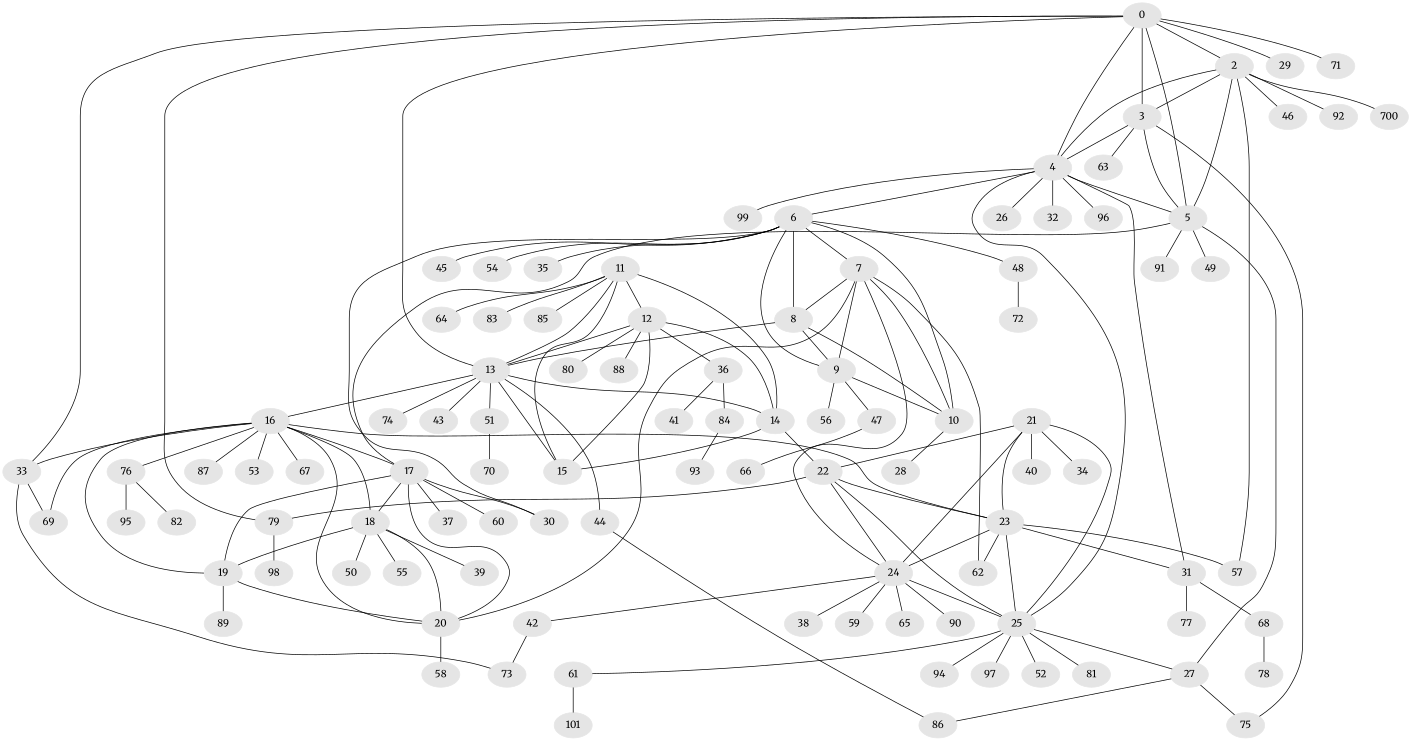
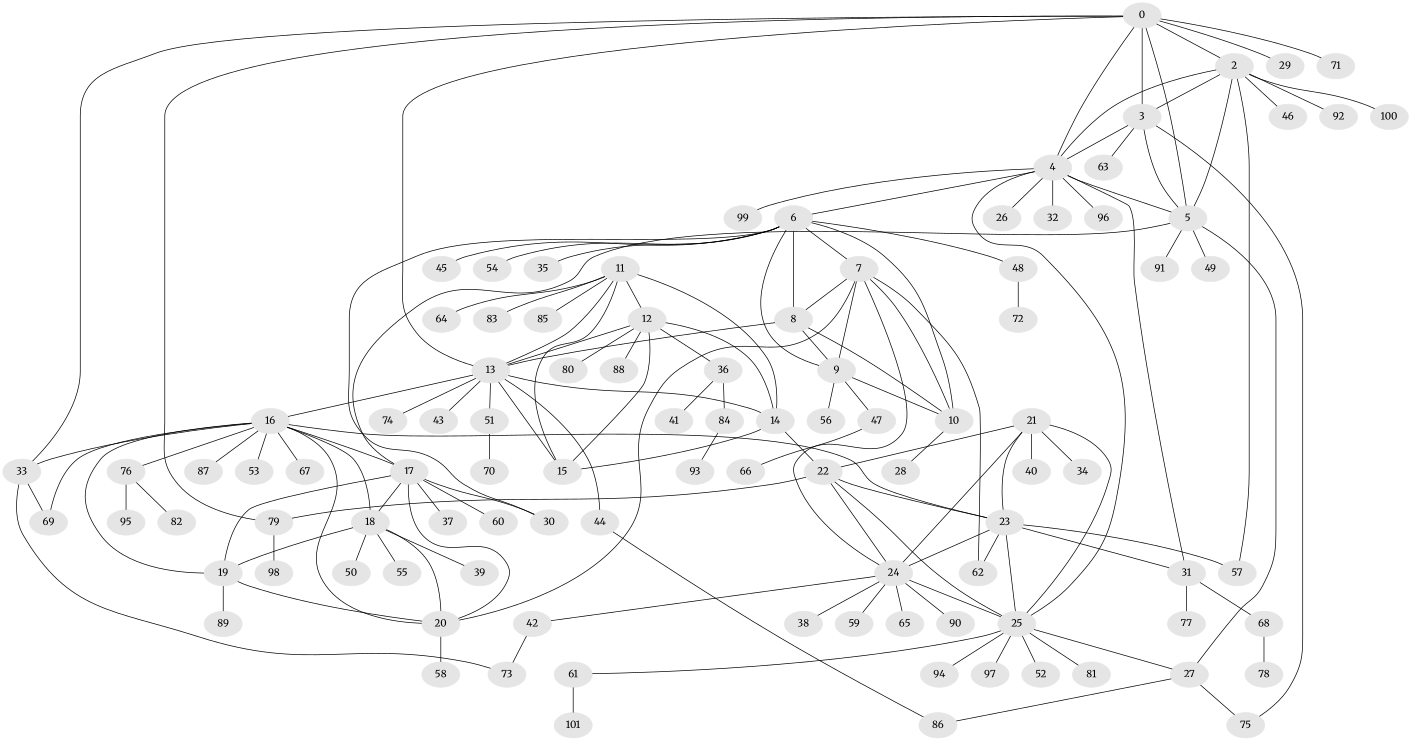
node "700": label "700" -> "100"
